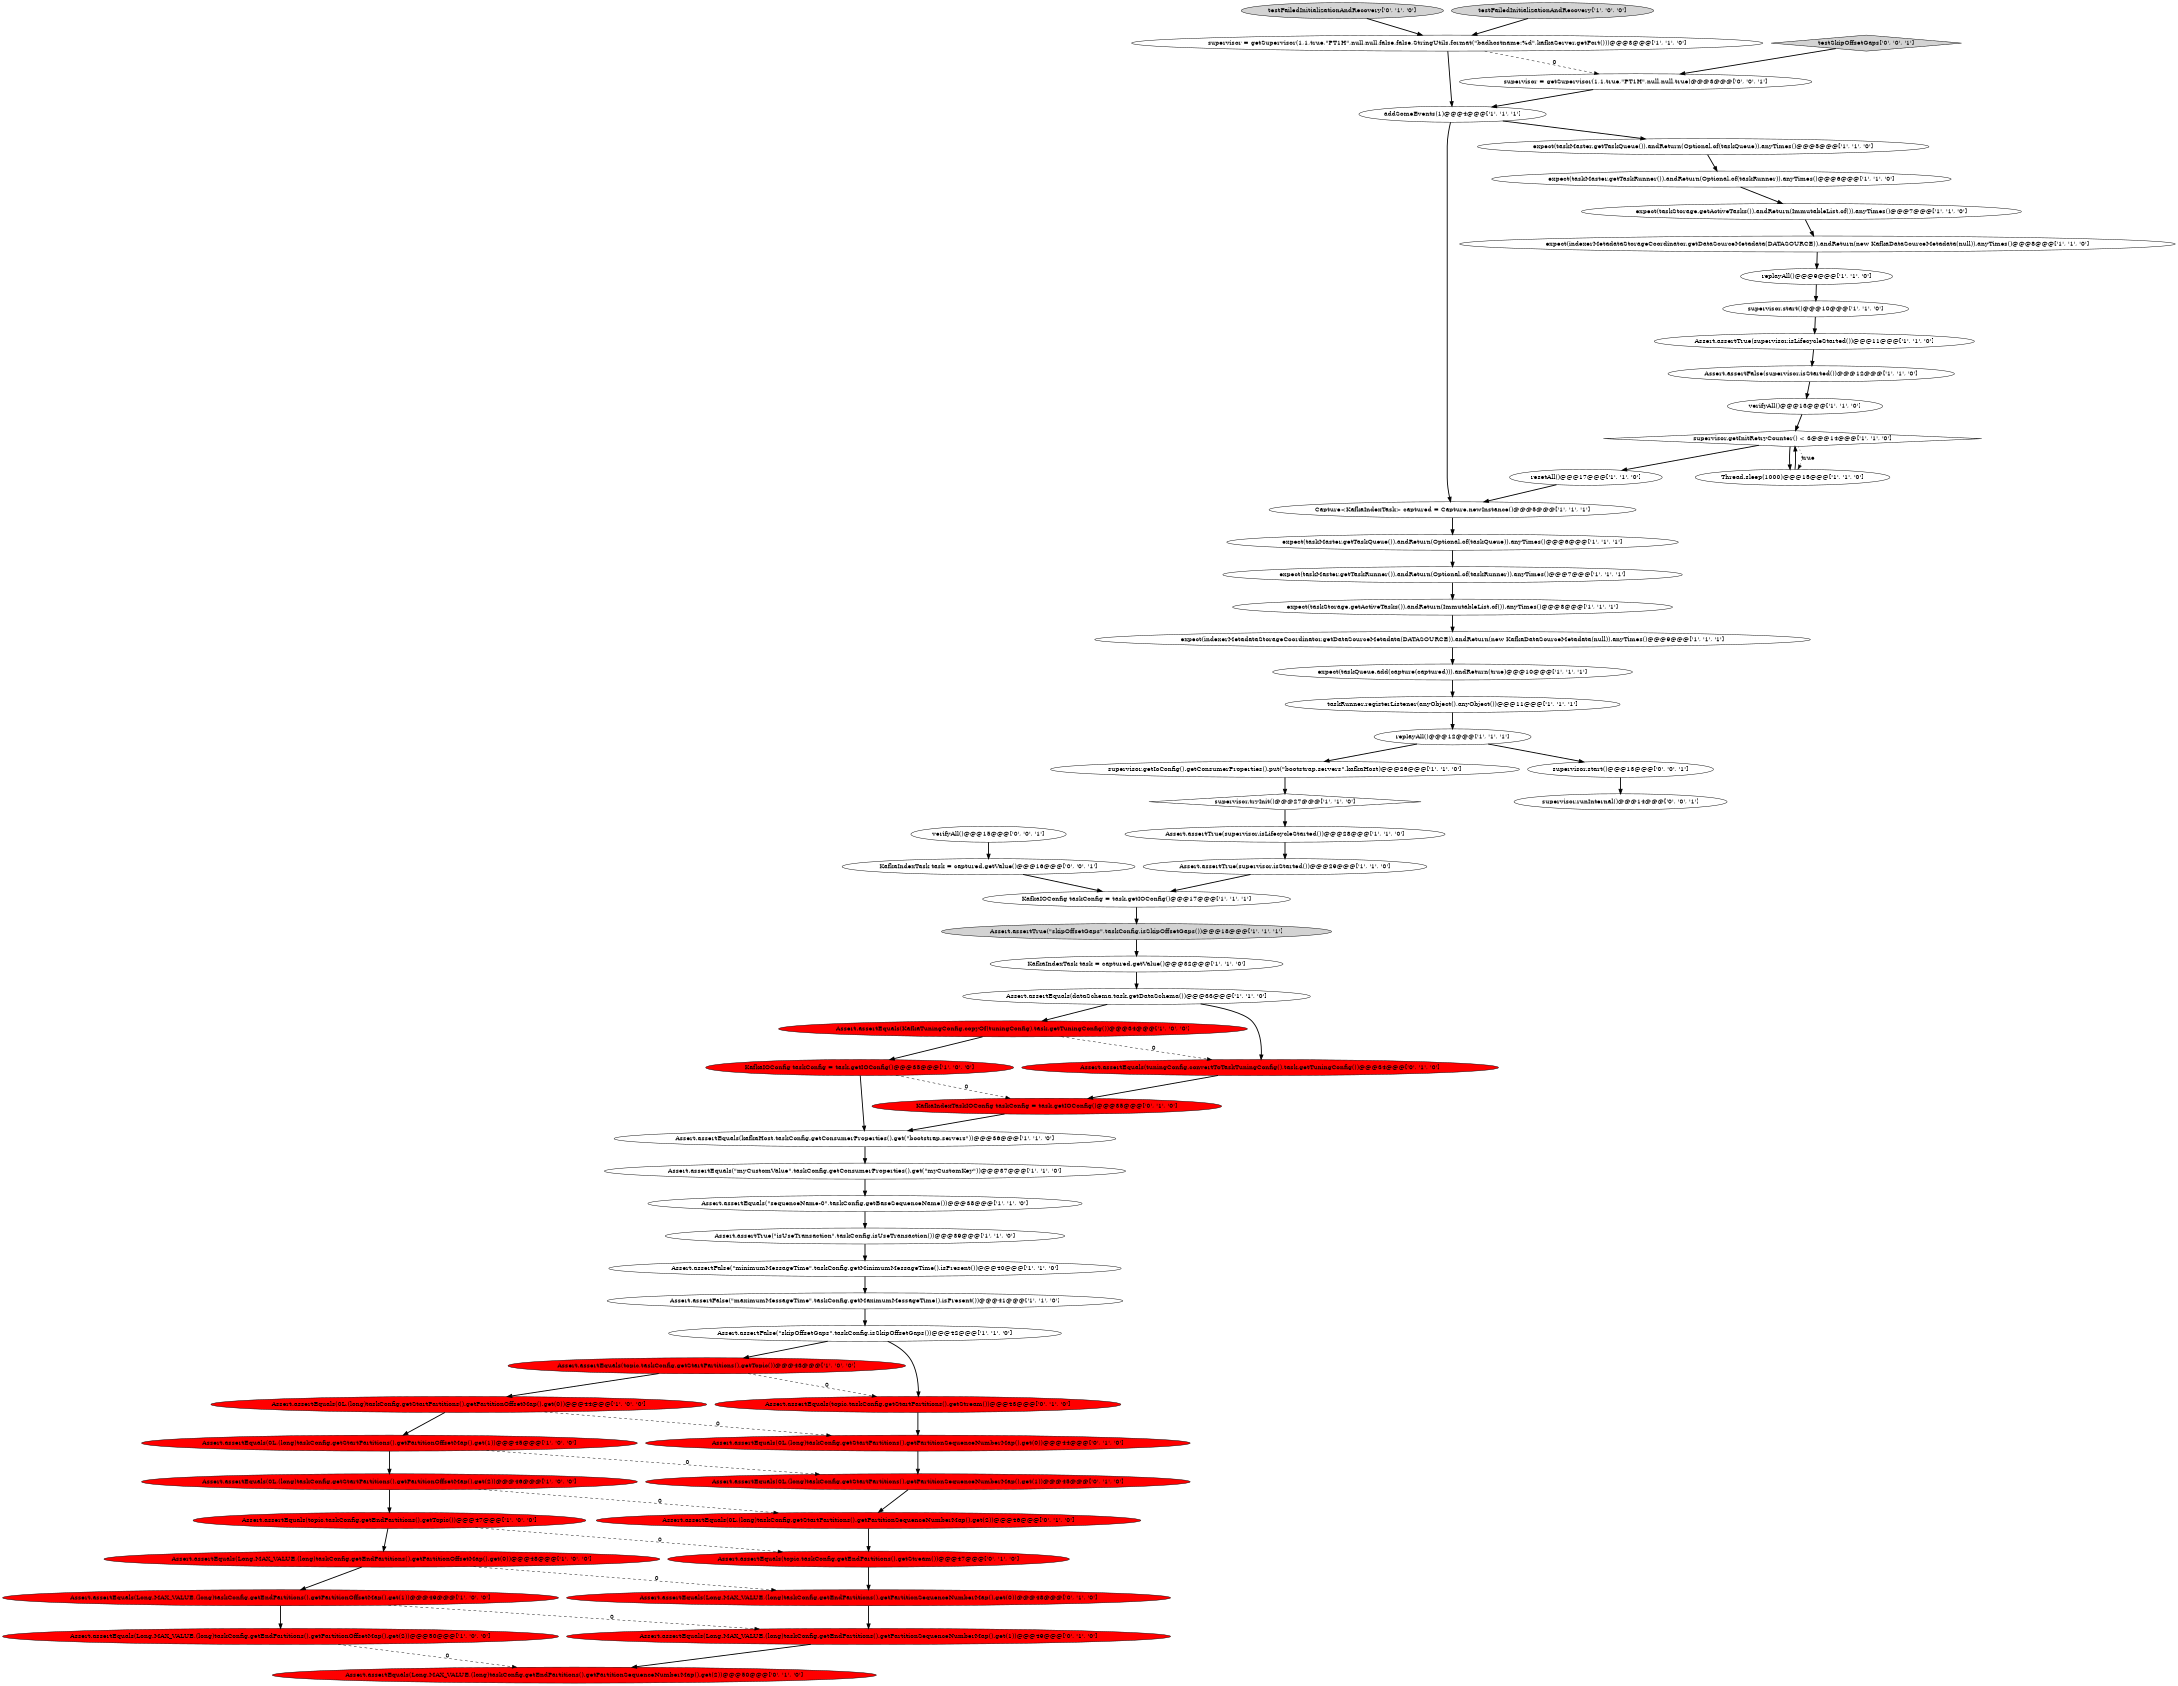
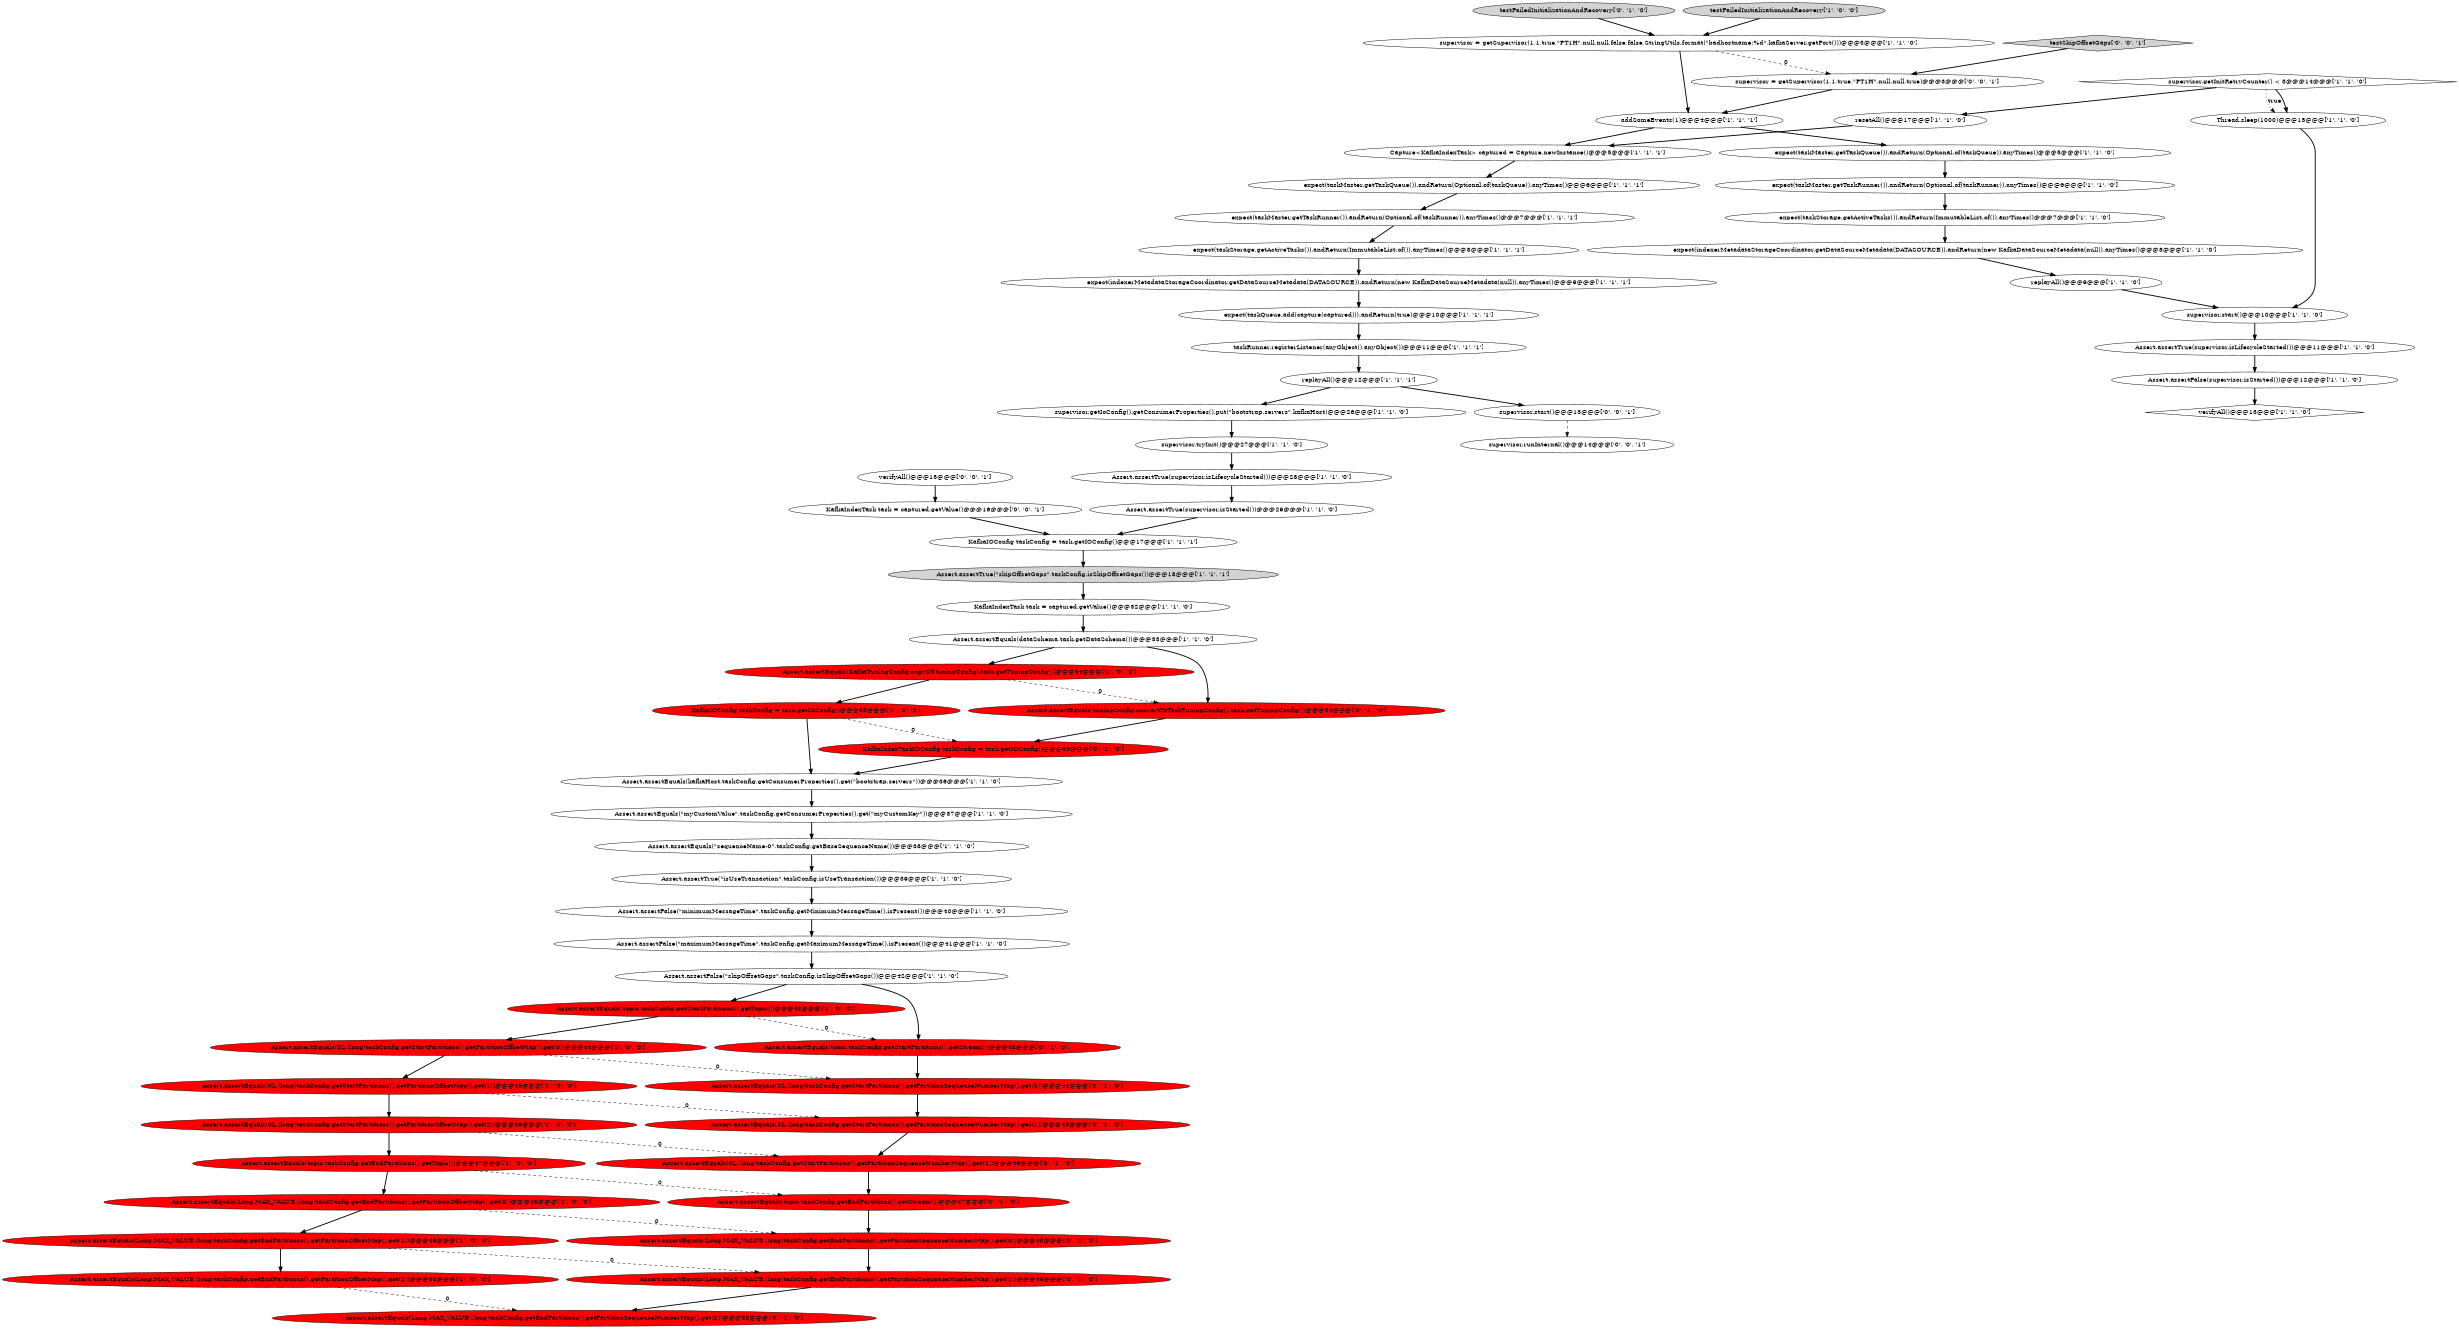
node "verifyAll()@@@13@@@['1', '1', '0']": shape ellipse -> diamond
edge "verifyAll()@@@13@@@['1', '1', '0']" -> "supervisor.getInitRetryCounter() < 3@@@14@@@['1', '1', '0']": removed
edge "Thread.sleep(1000)@@@15@@@['1', '1', '0']" -> "supervisor.getInitRetryCounter() < 3@@@14@@@['1', '1', '0']": now "Thread.sleep(1000)@@@15@@@['1', '1', '0']" -> "supervisor.start()@@@10@@@['1', '1', '0']"
edge "supervisor.start()@@@13@@@['0', '0', '1']" -> "supervisor.runInternal()@@@14@@@['0', '0', '1']": style bold -> dashed
node "supervisor.tryInit()@@@27@@@['1', '1', '0']": shape diamond -> ellipse
